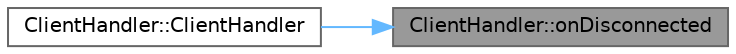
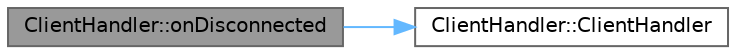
edge "ClientHandler::ClientHandler" -> "ClientHandler::onDisconnected": reversed
